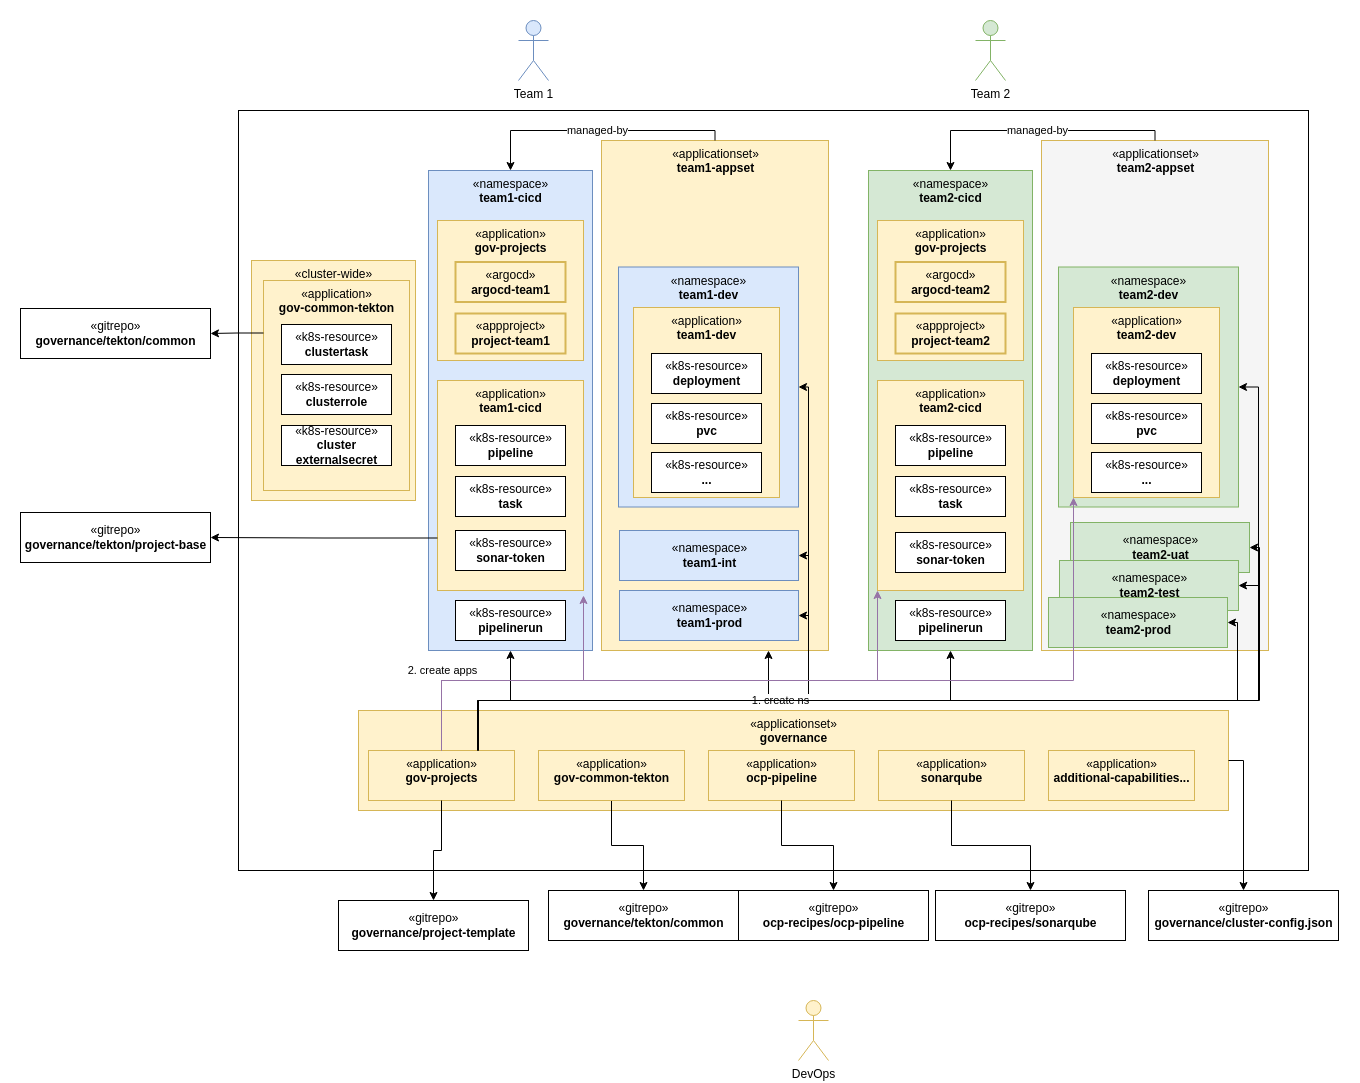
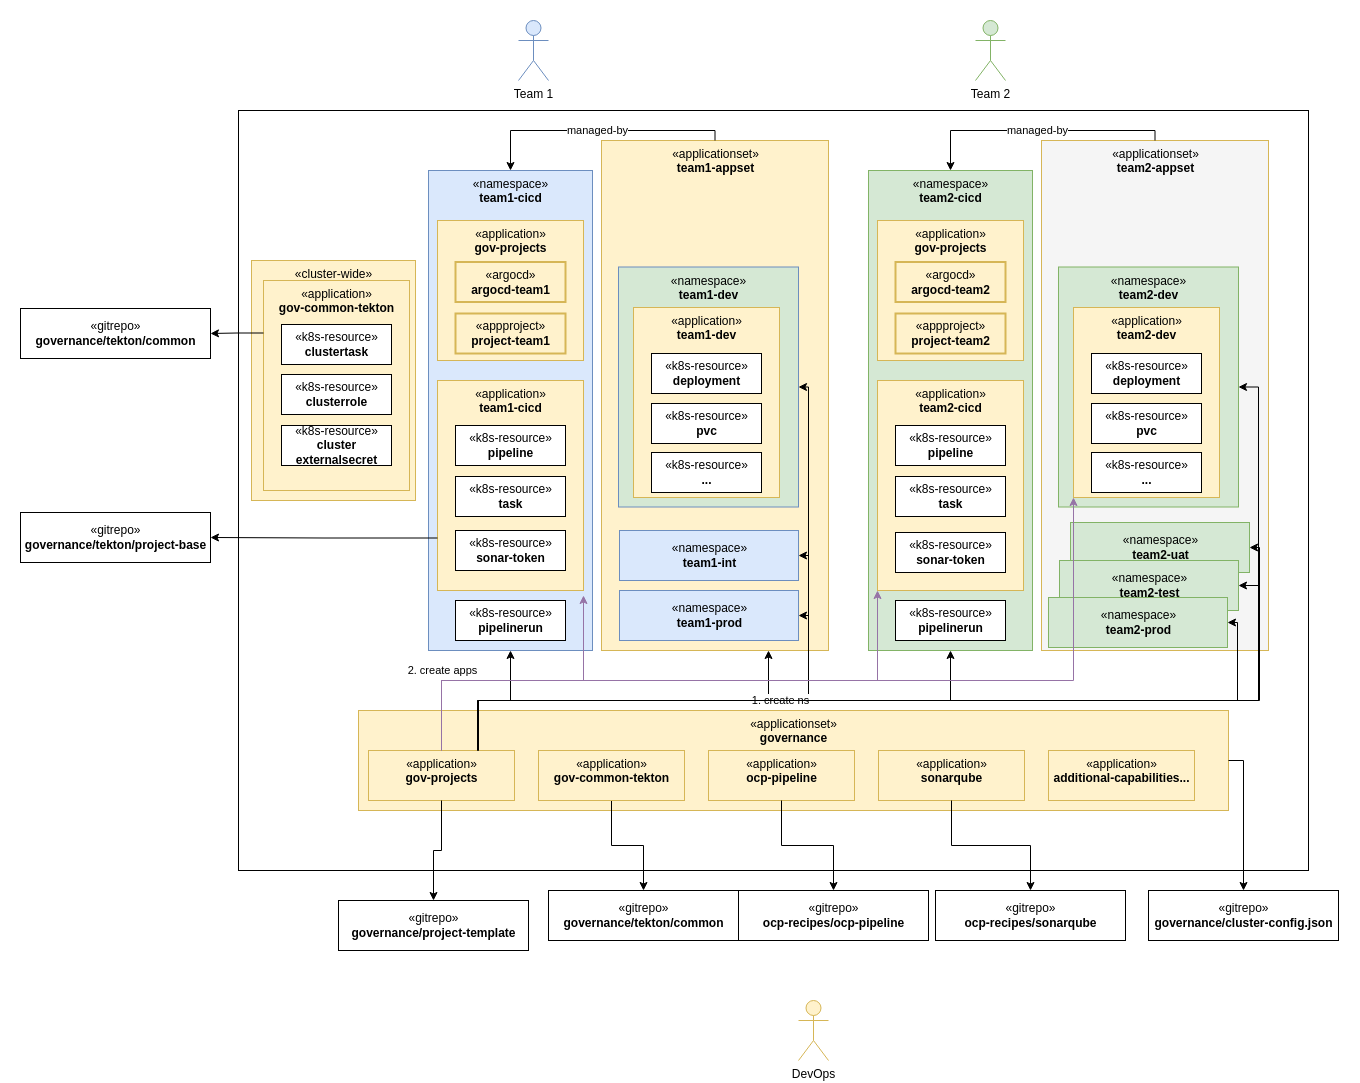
node "«namespace» team1-dev": fillcolor #dae8fc -> #d5e8d4
